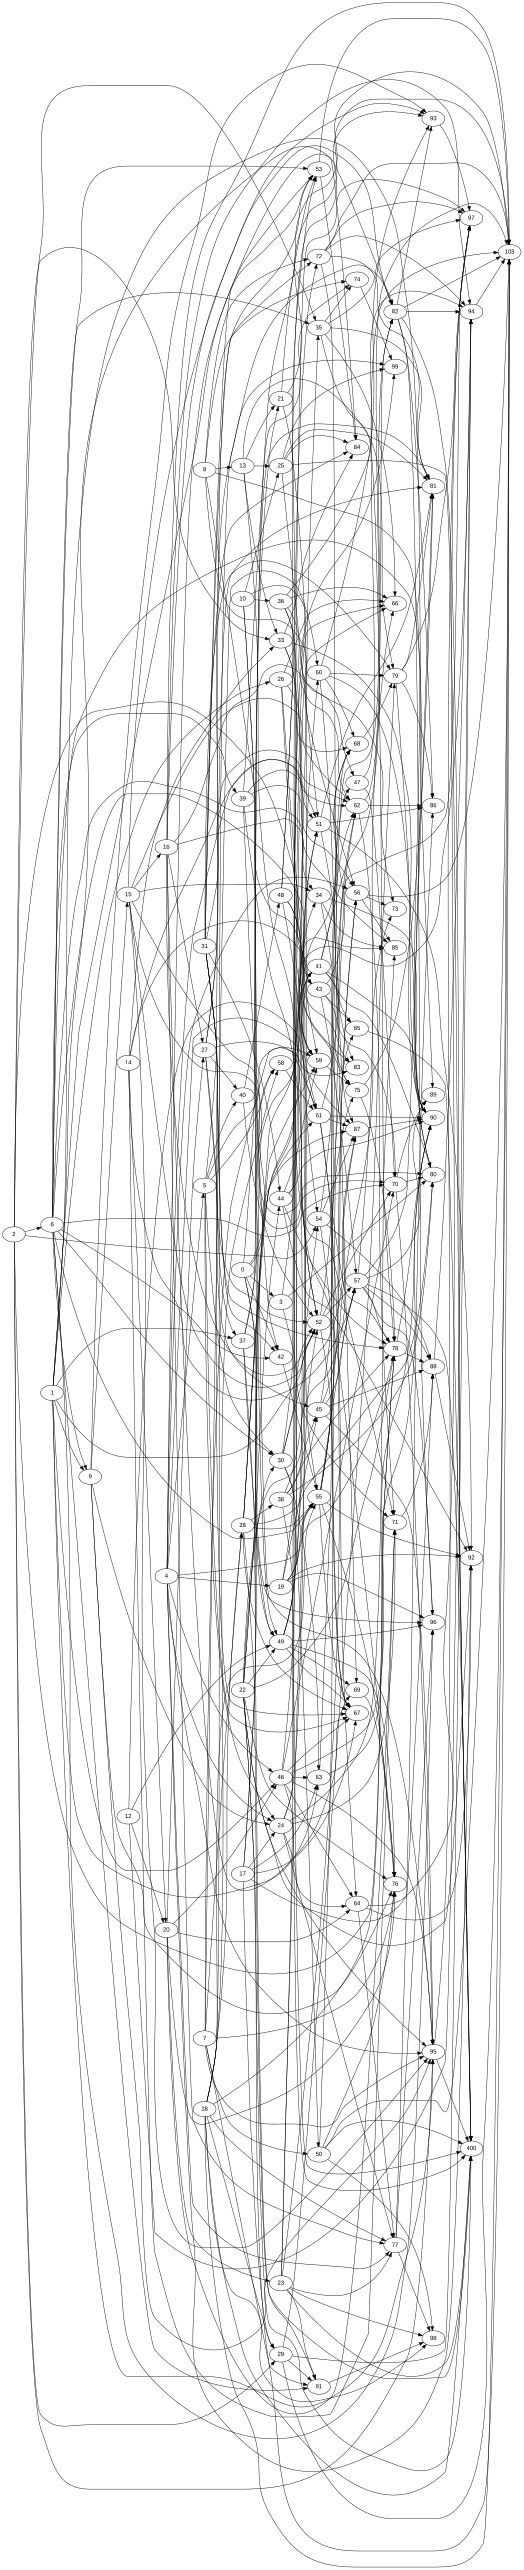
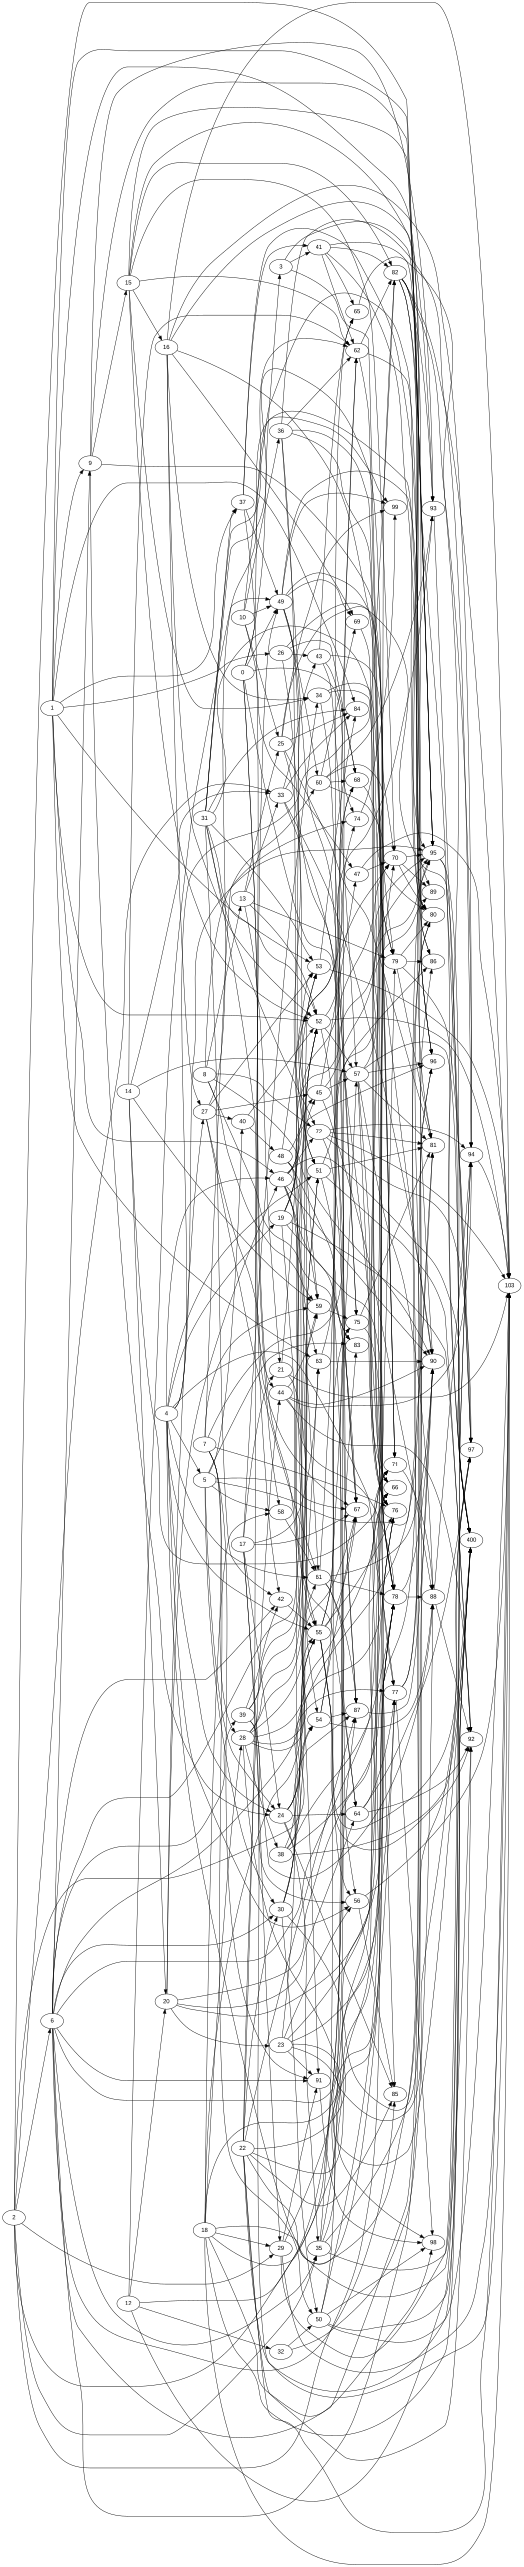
edge "36" -> "75": added
node "73": removed
node "32": added
